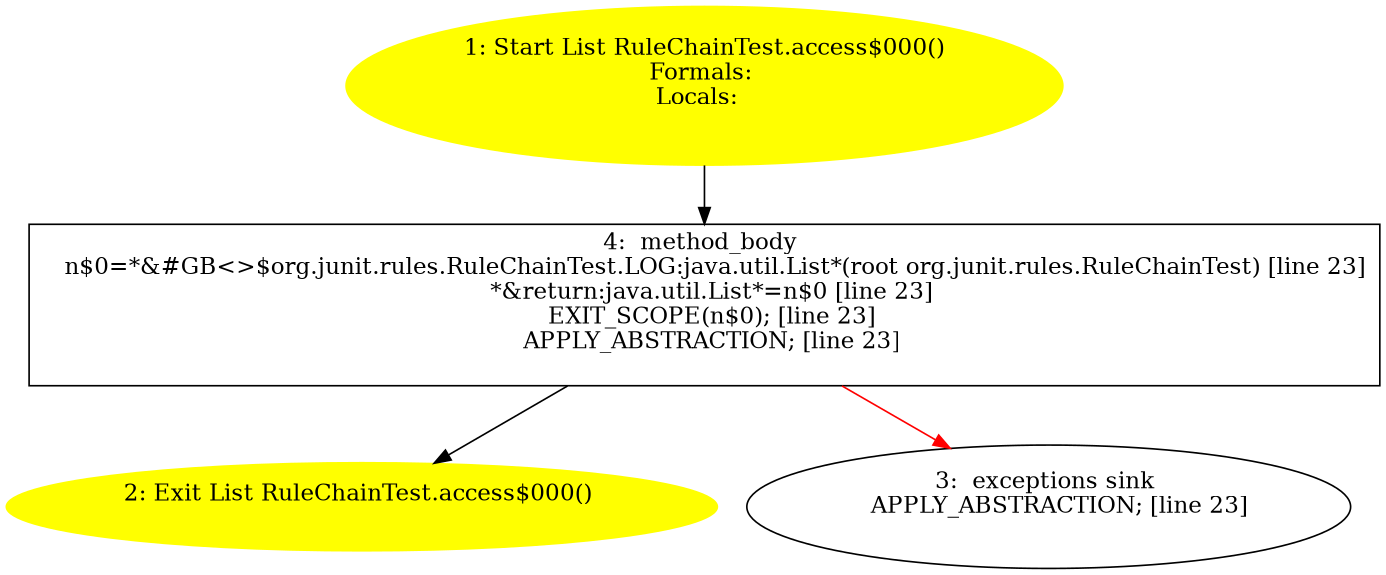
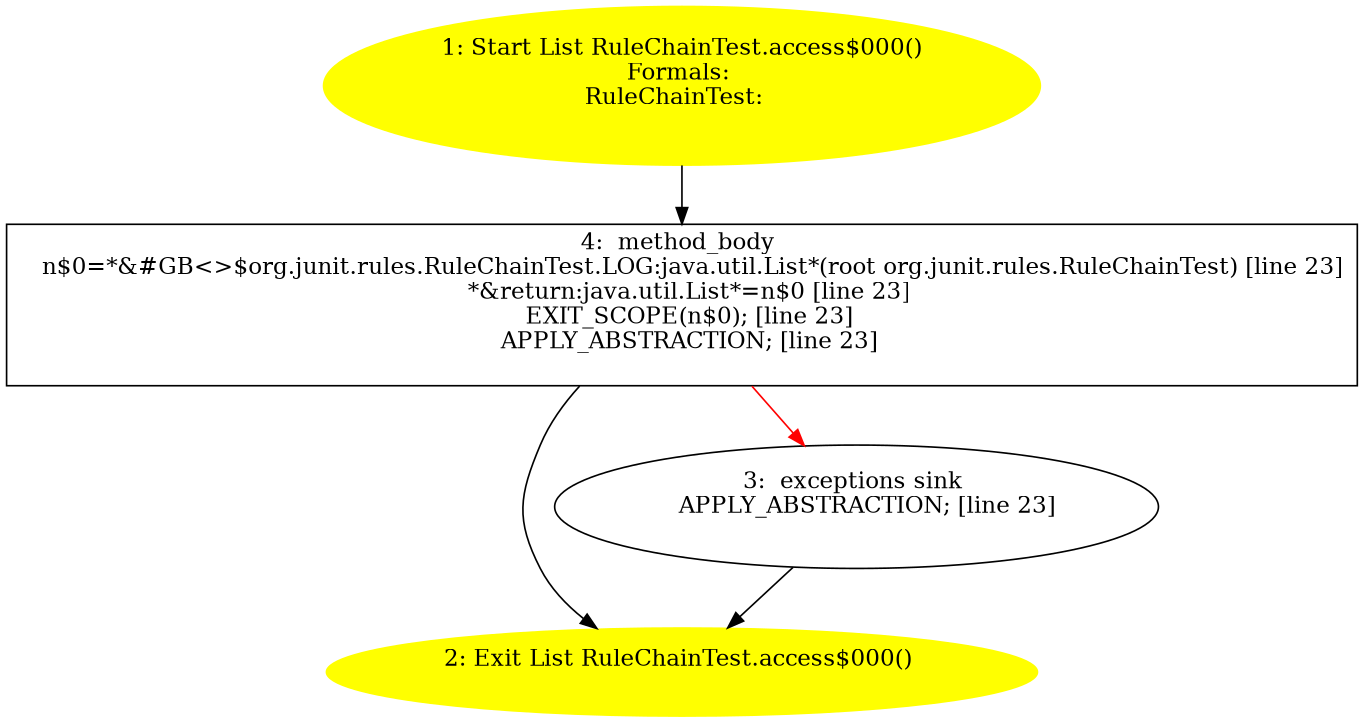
node "1: Start List RuleChainTest.access$000() Formals: Locals:": label "1: Start List RuleChainTest.access$000() Formals: Locals:" -> "1: Start List RuleChainTest.access$000() Formals: RuleChainTest:"
edge "3:  exceptions sink APPLY_ABSTRACTION; [line 23]" -> "2: Exit List RuleChainTest.access$000()": added
